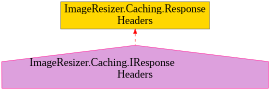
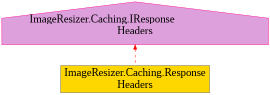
edge "ImageResizer.Caching.IResponse Headers" -> "ImageResizer.Caching.Response Headers": reversed
